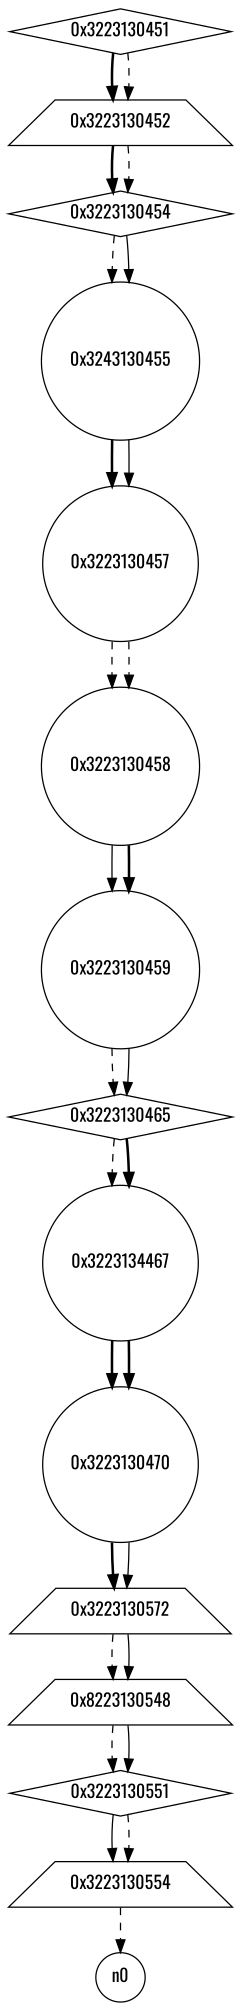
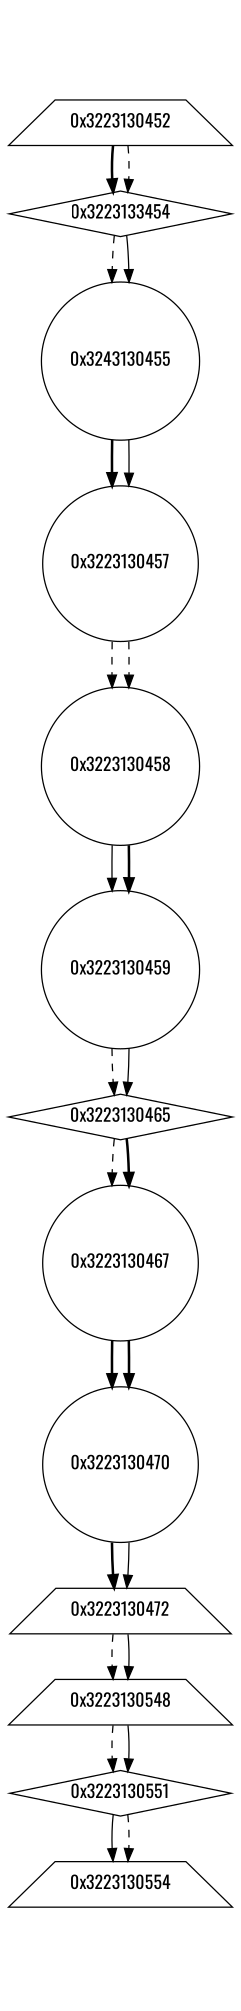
node "0x3223130451": removed
node "0x3223130454": label "0x3223130454" -> "0x3223133454"
node "0x3223134467": label "0x3223134467" -> "0x3223130467"
node "0x3223130572": label "0x3223130572" -> "0x3223130472"
node "0x8223130548": label "0x8223130548" -> "0x3223130548"
node "n0": removed
